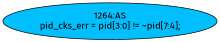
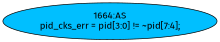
node "1264:AS pid_cks_err = pid[3:0] != ~pid[7:4];": label "1264:AS pid_cks_err = pid[3:0] != ~pid[7:4];" -> "1664:AS pid_cks_err = pid[3:0] != ~pid[7:4];"
